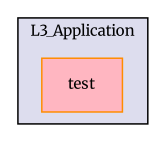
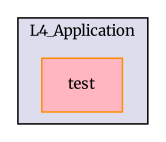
cluster "L3_Application": label "L3_Application" -> "L4_Application"
